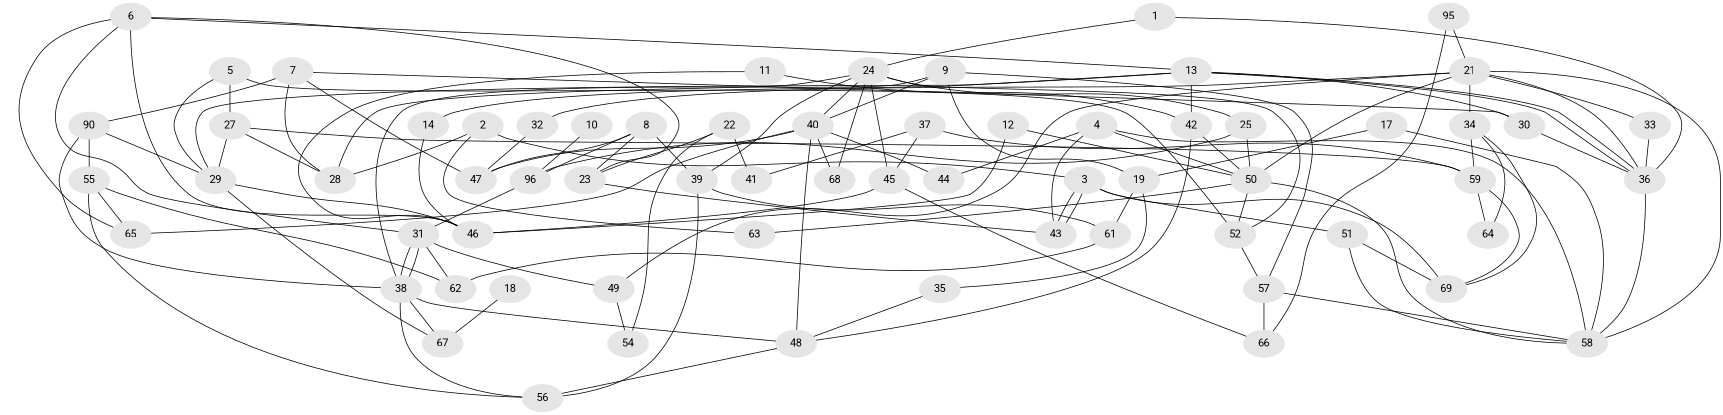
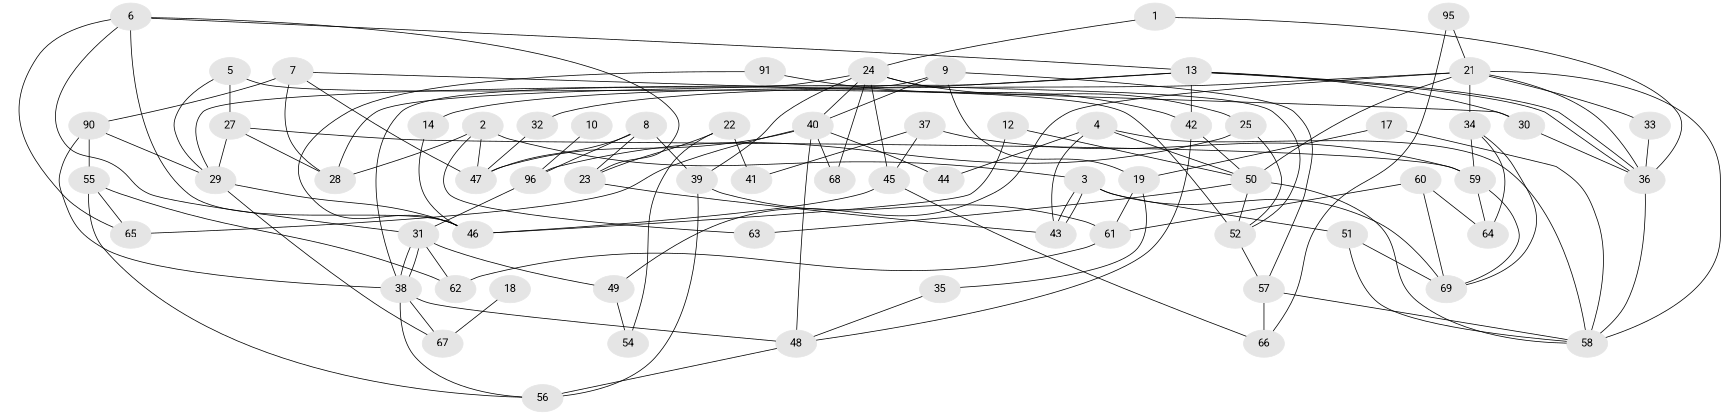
node "11": label "11" -> "91"
edge "2" -- "47": added
edge "25" -- "50": now "25" -- "52"
node "60": added
